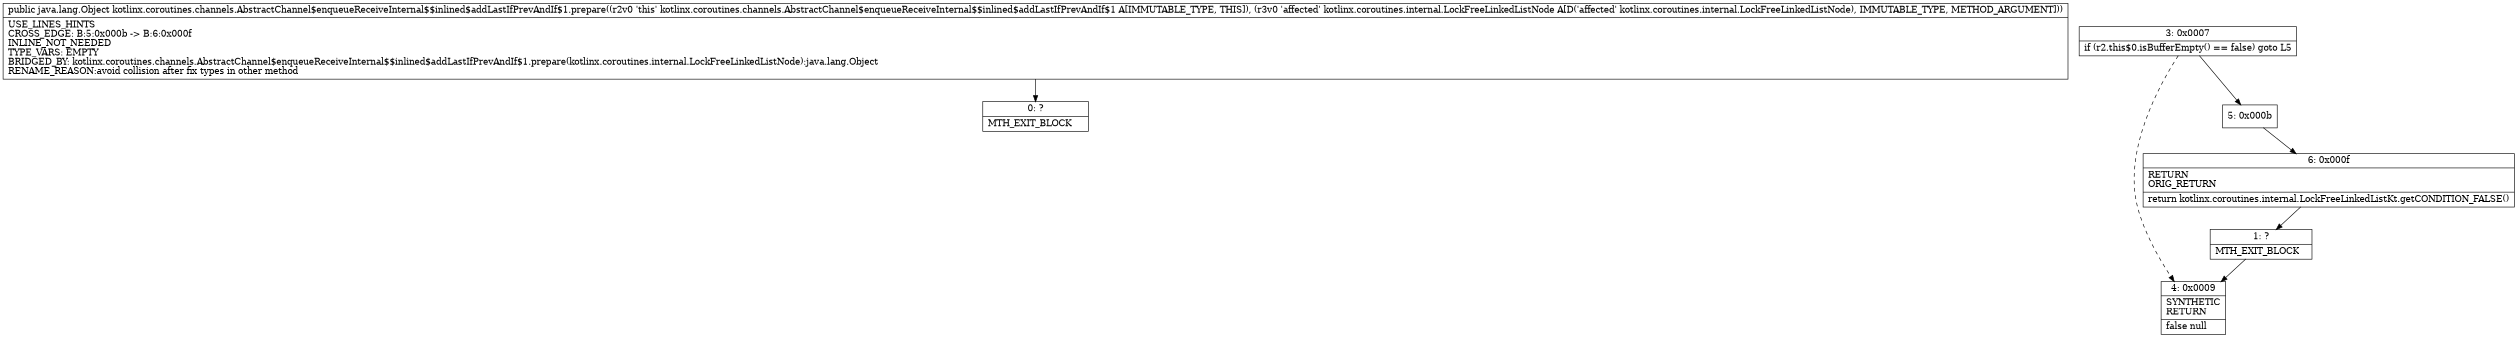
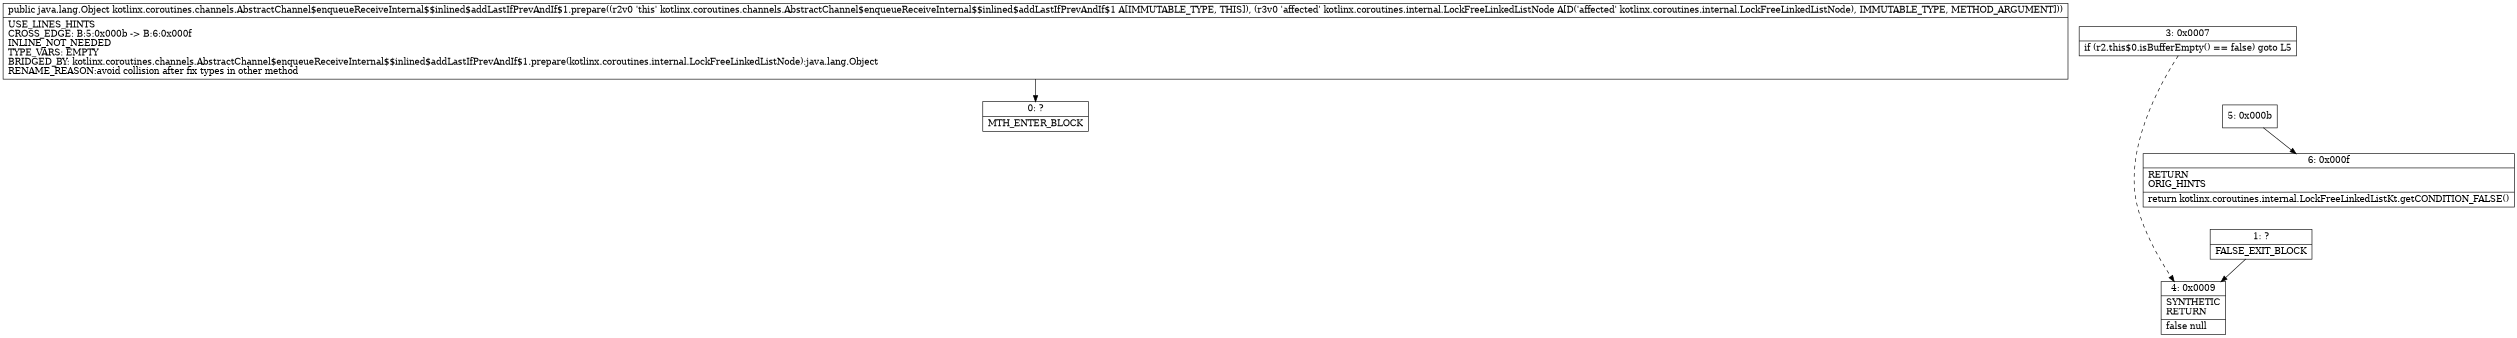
edge "3: 0x0007" -> "5: 0x000b": removed
node "0: ?": text "MTH_EXIT_BLOCK" -> "MTH_ENTER_BLOCK"
node "6: 0x000f": text "ORIG_RETURN" -> "ORIG_HINTS"
edge "6: 0x000f" -> "1: ?": removed
node "1: ?": text "MTH_EXIT_BLOCK" -> "FALSE_EXIT_BLOCK"
